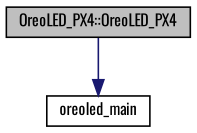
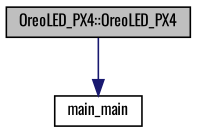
node "oreoled_main": label "oreoled_main" -> "main_main"
